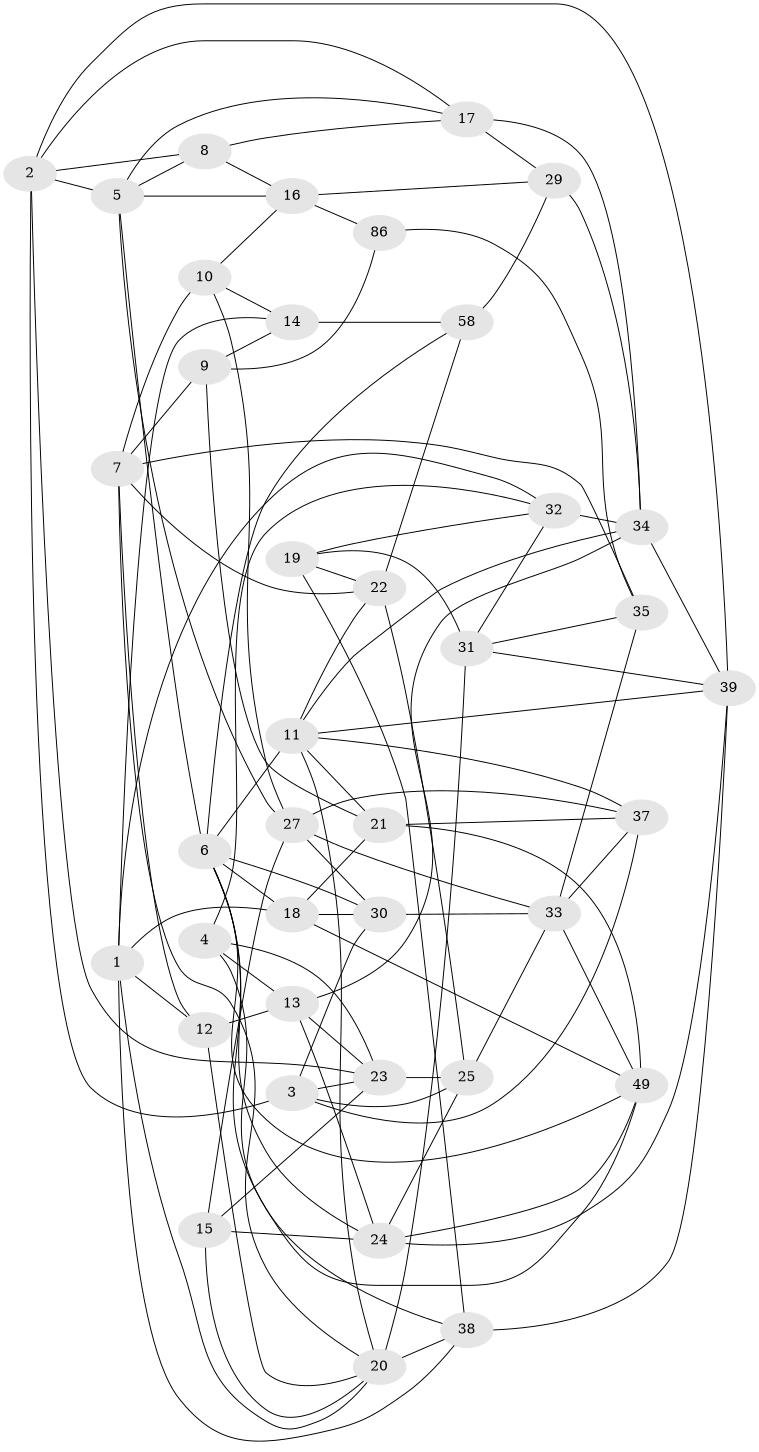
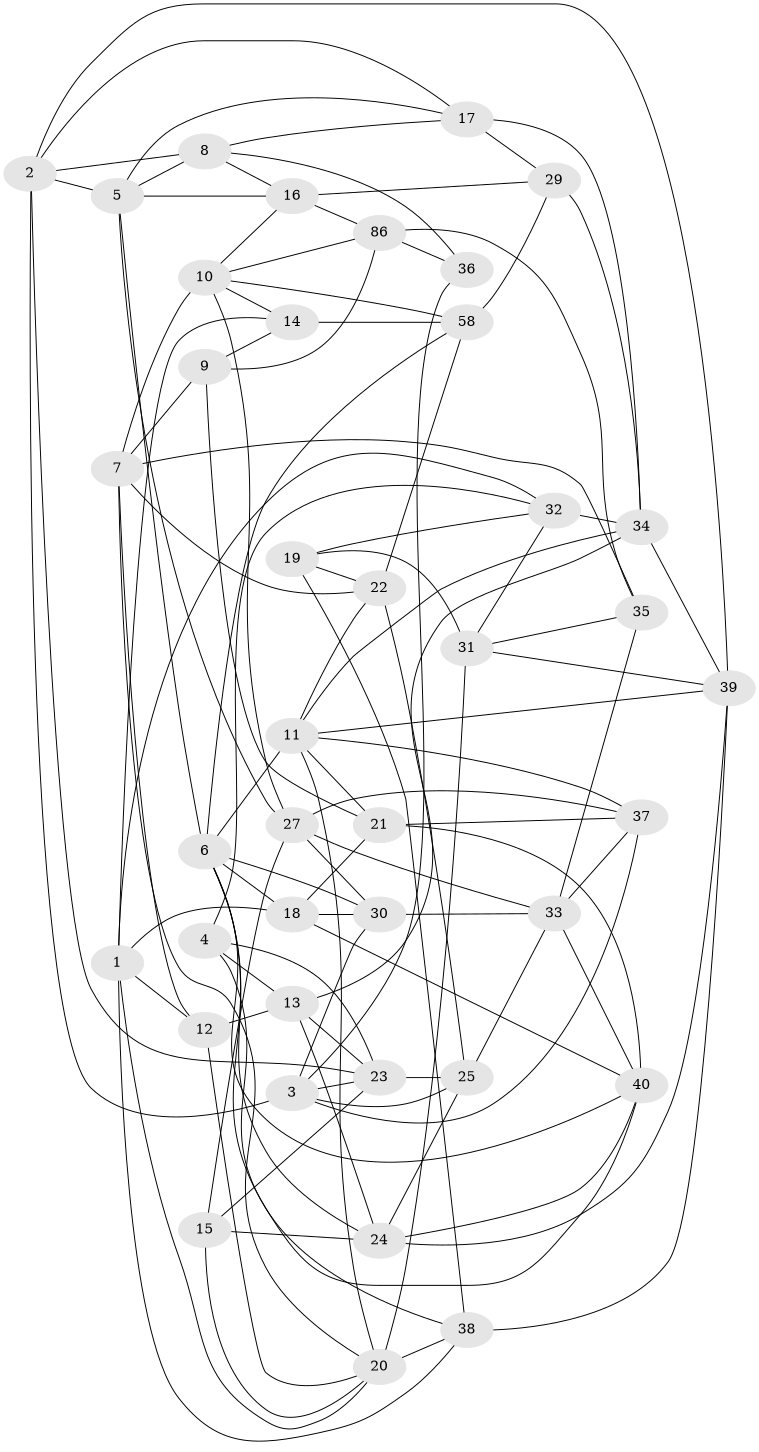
edge "86" -- "10": added
node "36": added
edge "10" -- "58": added
node "49": label "49" -> "40"
